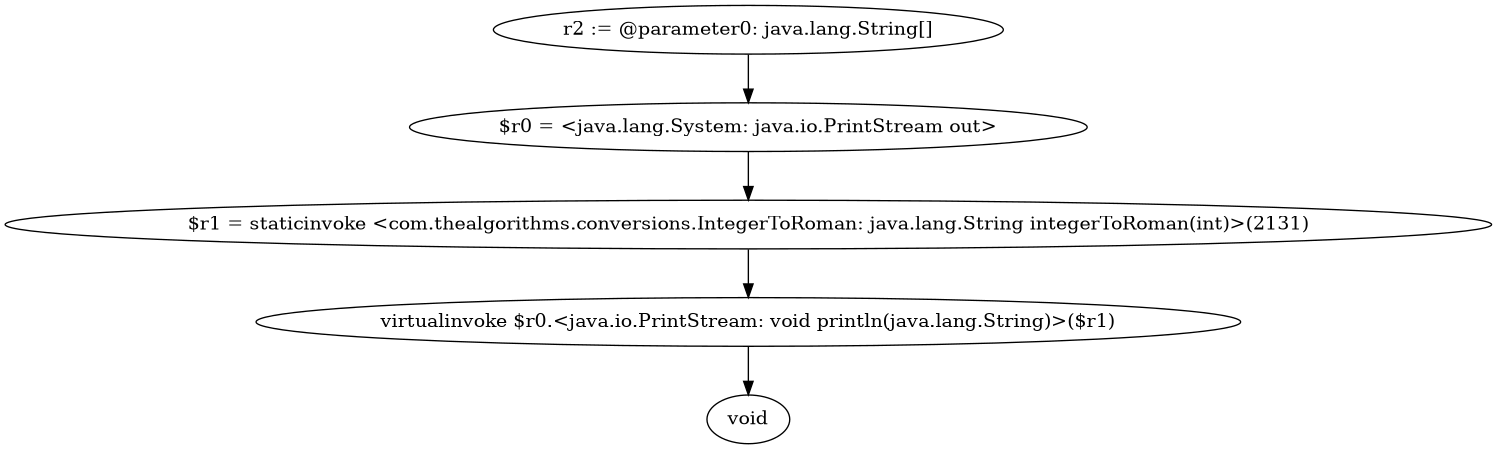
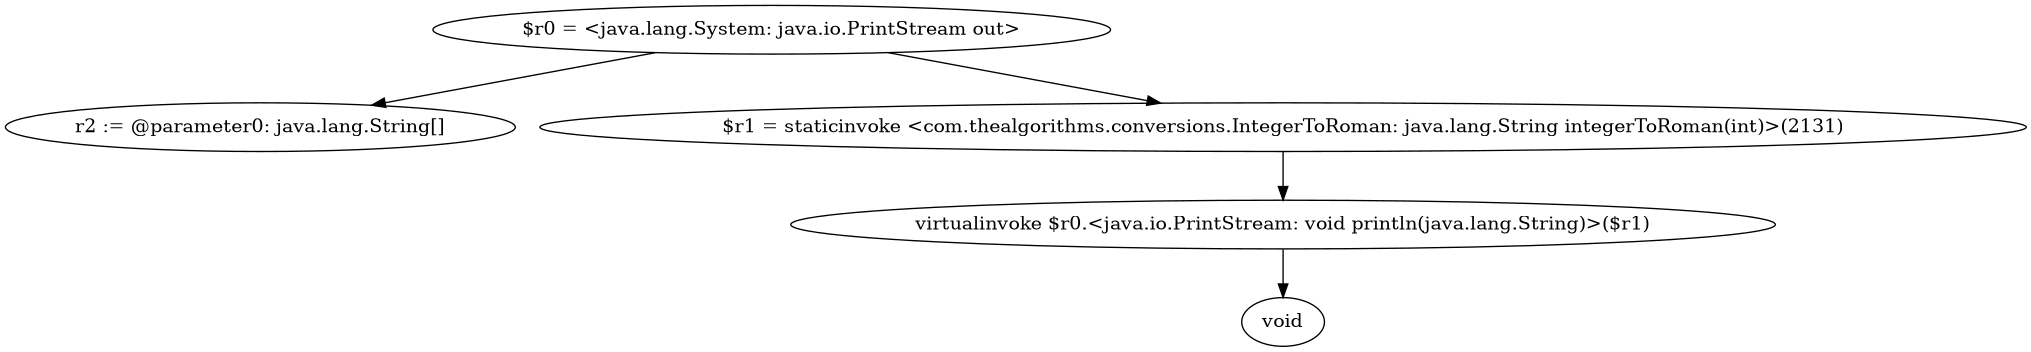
edge "r2 := @parameter0: java.lang.String[]" -> "$r0 = <java.lang.System: java.io.PrintStream out>": reversed
